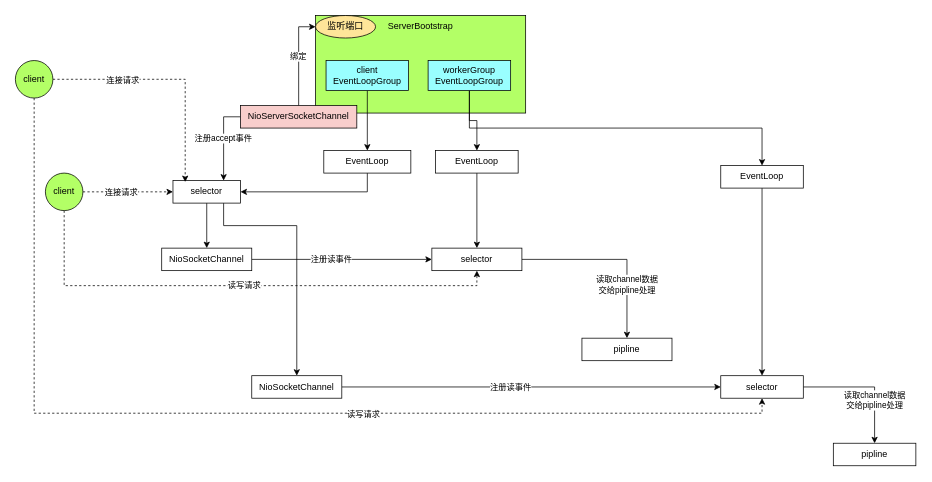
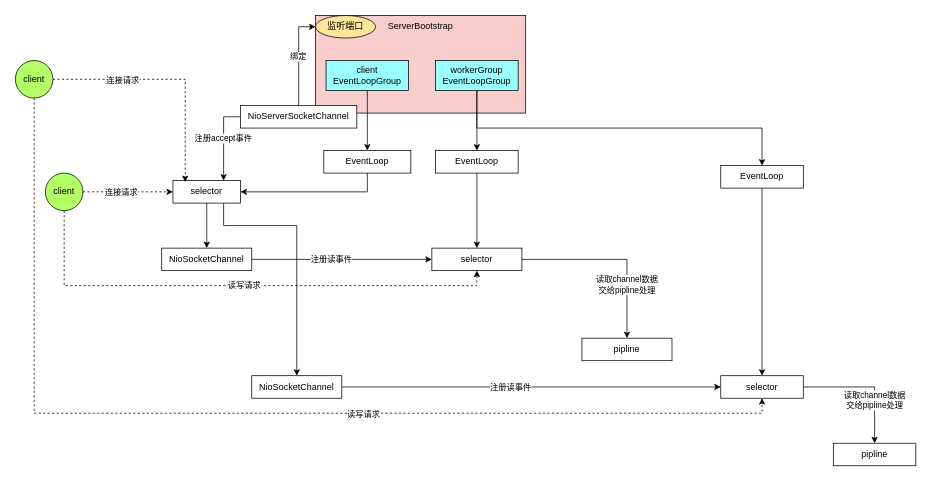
node "ServerBootstrap": fillcolor #b3ff66 -> #f8cecc
node "workerGroup EventLoopGroup": moved (469, 75) -> (477, 75)
node "NioServerSocketChannel": fillcolor #f8cecc -> #ffffff
